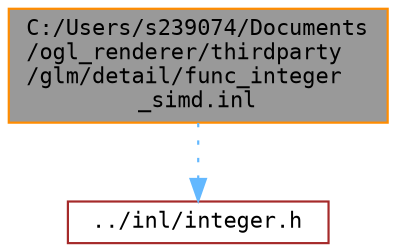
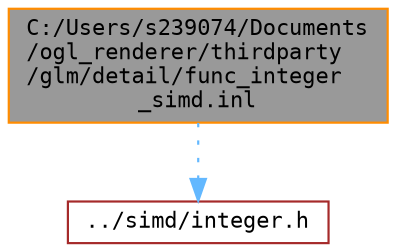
node "../inl/integer.h": label "../inl/integer.h" -> "../simd/integer.h"
